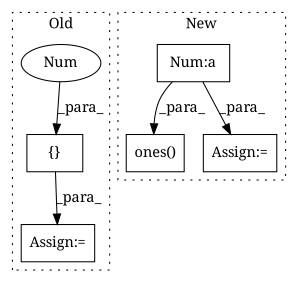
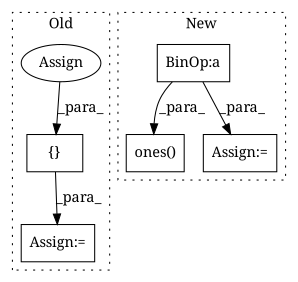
node "Num": label "Num" -> "Assign"
node "Num:a": label "Num:a" -> "BinOp:a"
